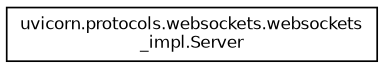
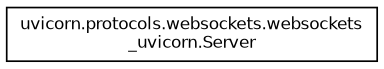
node "uvicorn.protocols.websockets.websockets _impl.Server": label "uvicorn.protocols.websockets.websockets _impl.Server" -> "uvicorn.protocols.websockets.websockets _uvicorn.Server"
